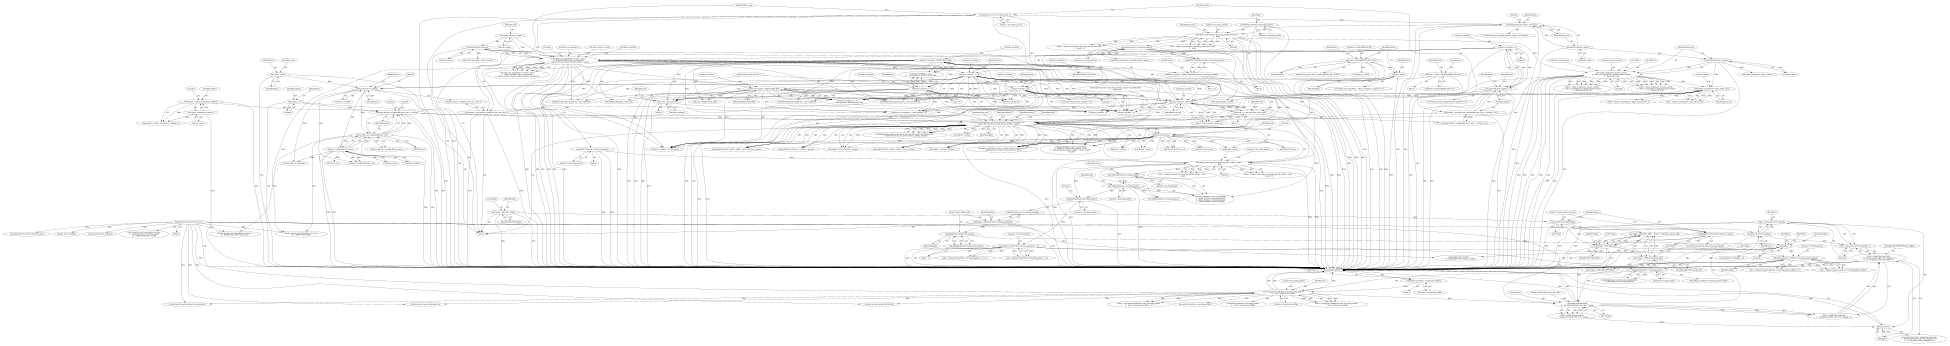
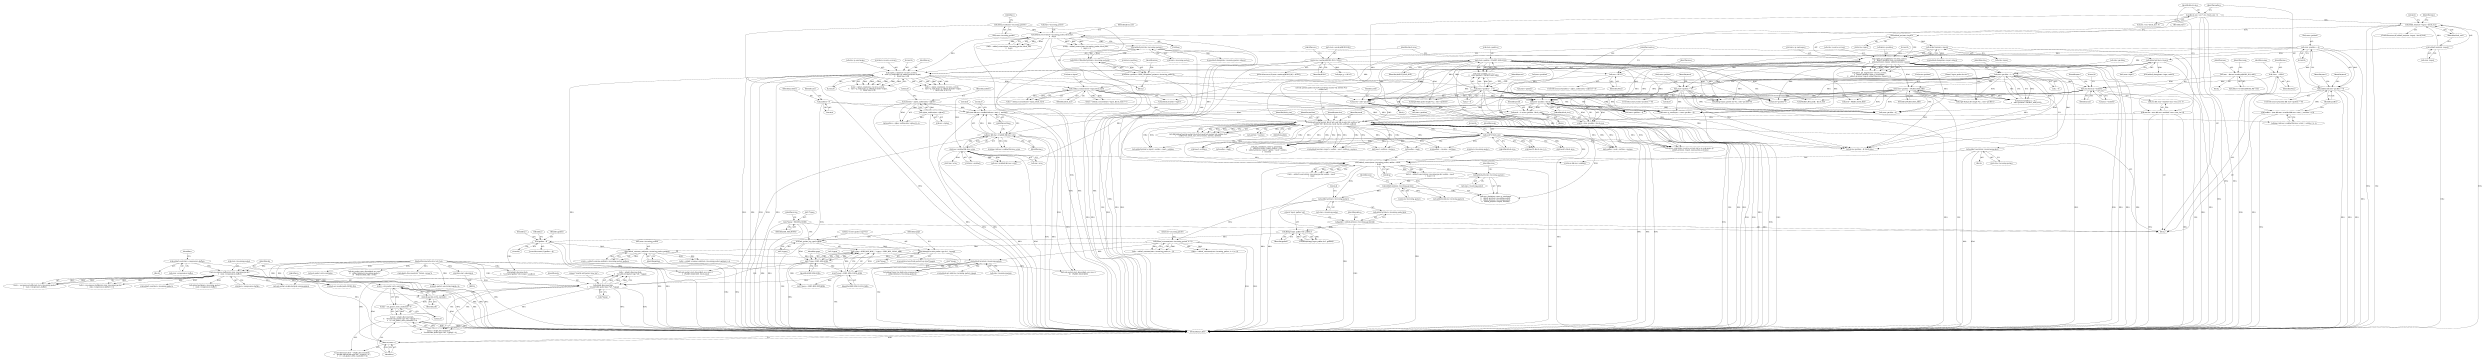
node "(MethodParameterIn,need + authlen + maclen)": label "(MethodParameterIn,need + authlen + maclen)" -> "(Call,need + authlen + maclen)"
edge "(MethodParameterIn,struct ssh *ssh)" -> "1000114": now "(Call,kex_start_rekex(ssh))" -> "1000114"
node "(Identifier,SSH_ERR_PROTOCOL_ERROR)": removed
node "(Call,4 + 1)": removed
edge "(MethodReturn,RET)" -> "(Call,sshbuf_reset(state->compression_buffer))": reversed
